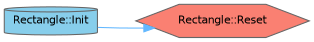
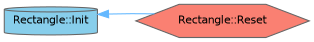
edge "Rectangle::Init" -> "Rectangle::Reset": reversed
